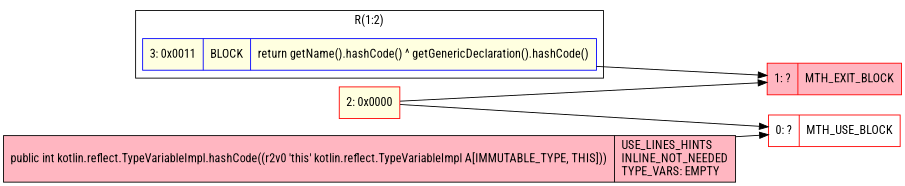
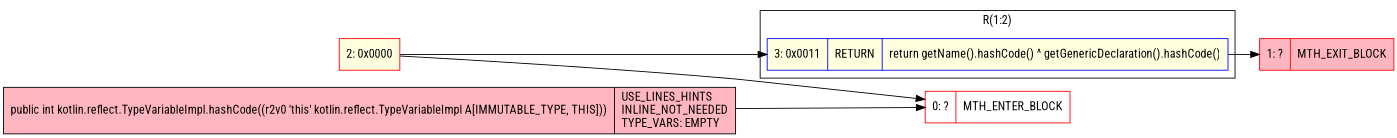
node "3: 0x0011": text "BLOCK" -> "RETURN"
edge "2: 0x0000" -> "1: ?": now "2: 0x0000" -> "3: 0x0011"
node "0: ?": text "MTH_USE_BLOCK" -> "MTH_ENTER_BLOCK"
